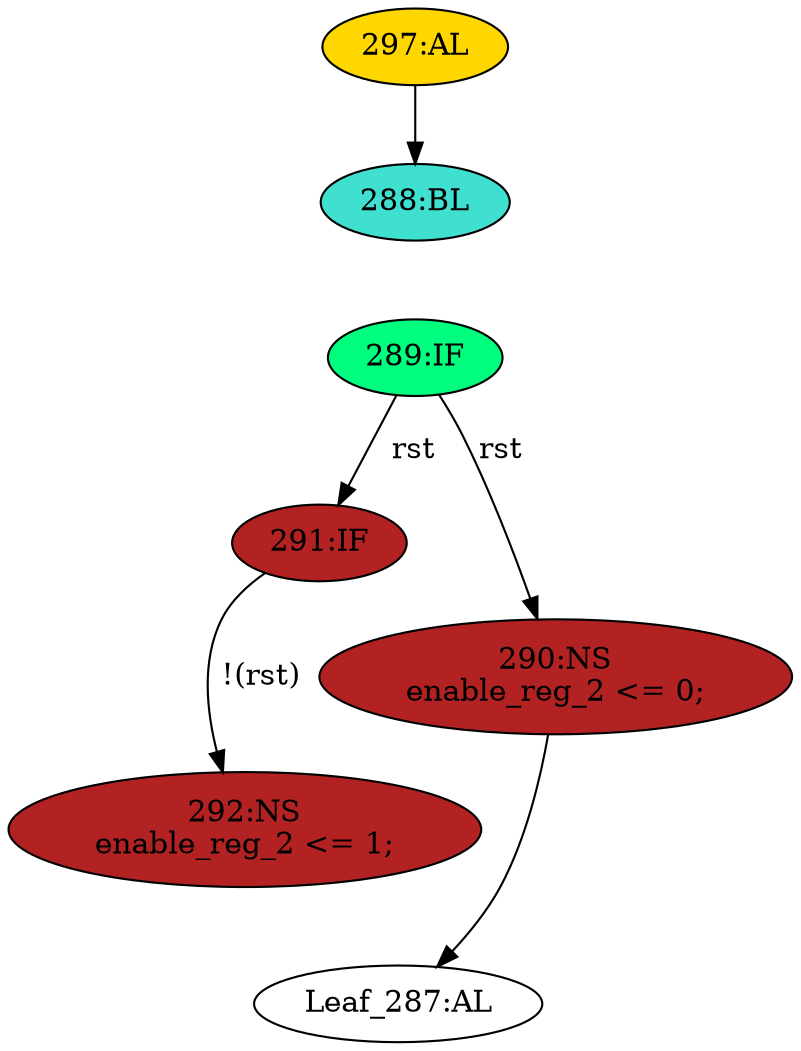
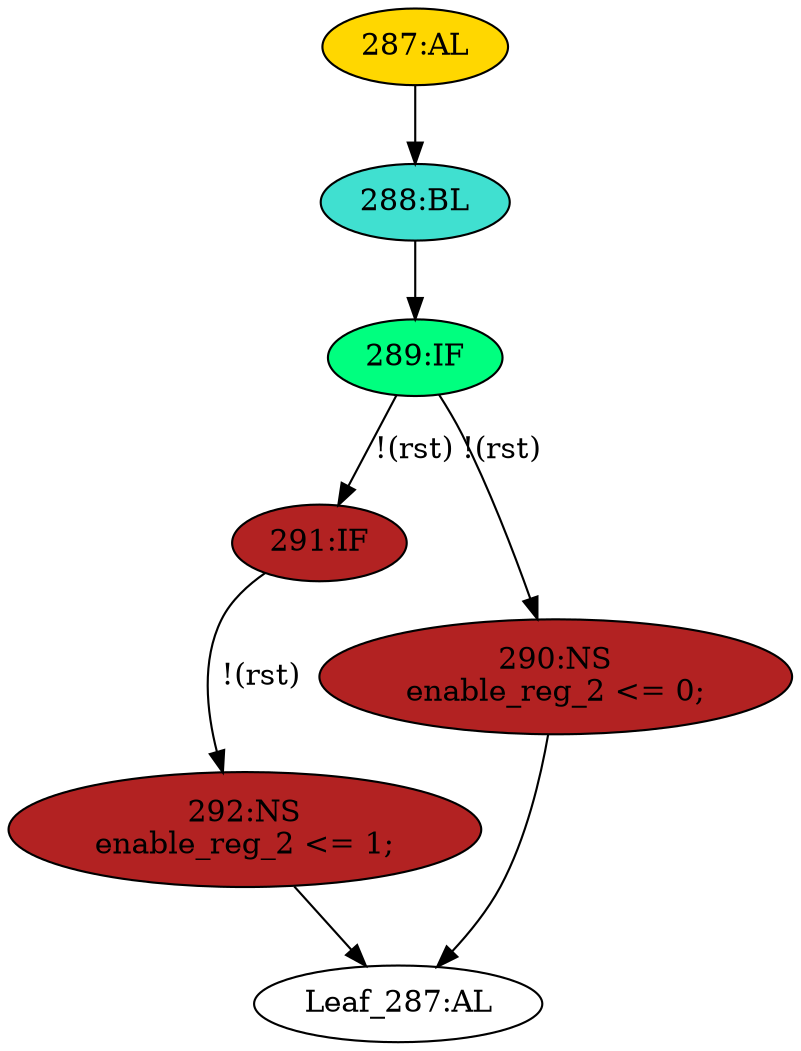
node "297:AL": label "297:AL" -> "287:AL"
edge "288:BL" -> "289:IF": added
edge "289:IF" -> "291:IF": label "rst" -> "!(rst)"
edge "289:IF" -> "290:NS enable_reg_2 <= 0;": label "rst" -> "!(rst)"
edge "292:NS enable_reg_2 <= 1;" -> "Leaf_287:AL": added
